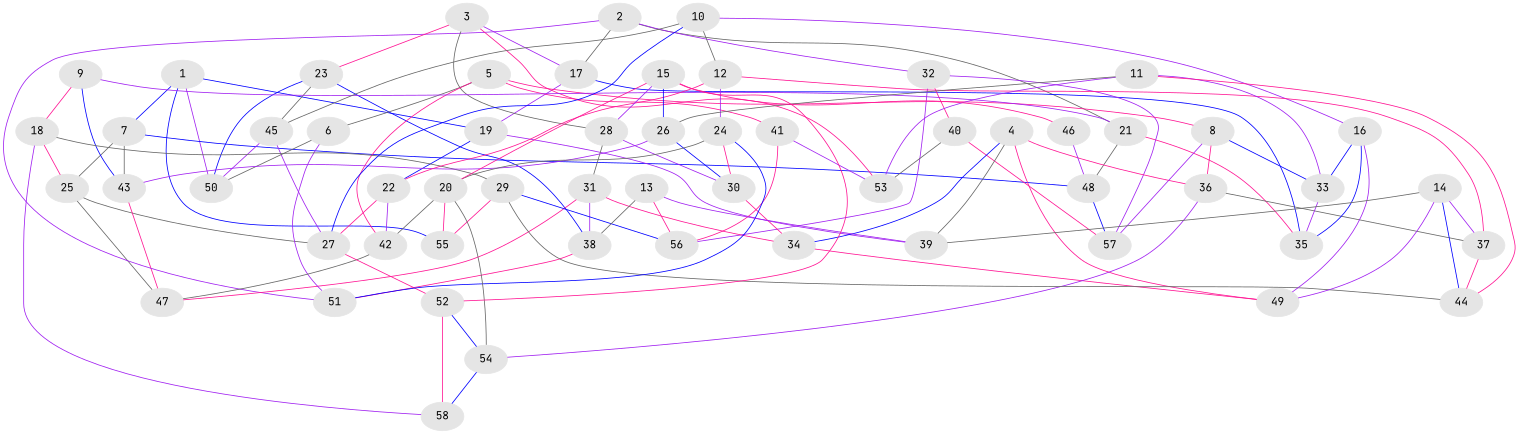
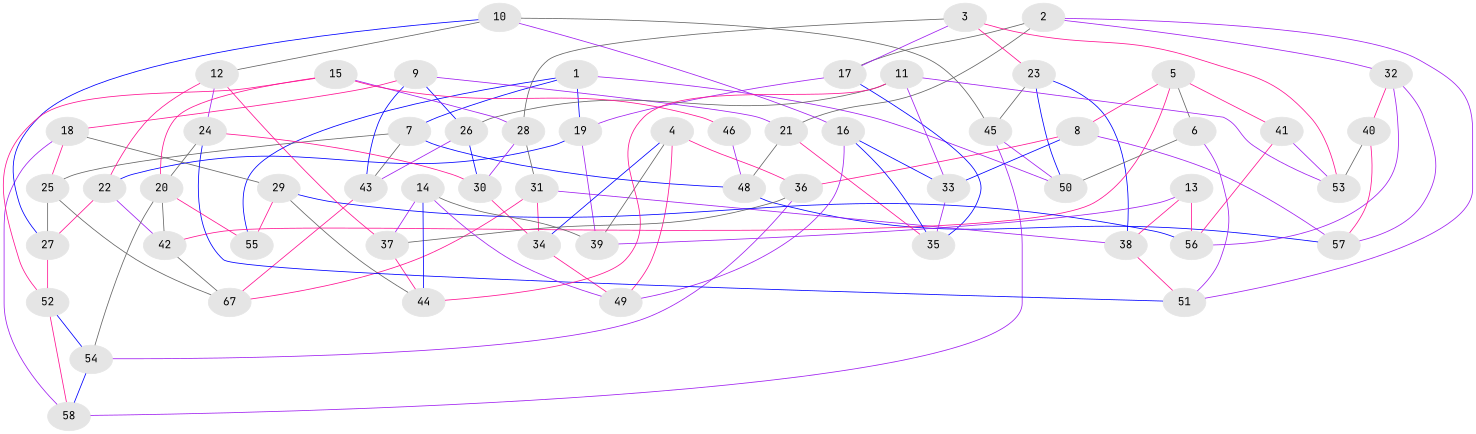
edge "15" -- "26": now "9" -- "26"
edge "45" -- "27": now "45" -- "58"
edge "13" -- "38": color gray40 -> deeppink
node "47": label "47" -> "67"
